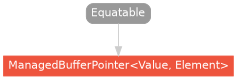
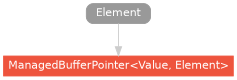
node "Equatable": label "Equatable" -> "Element"
